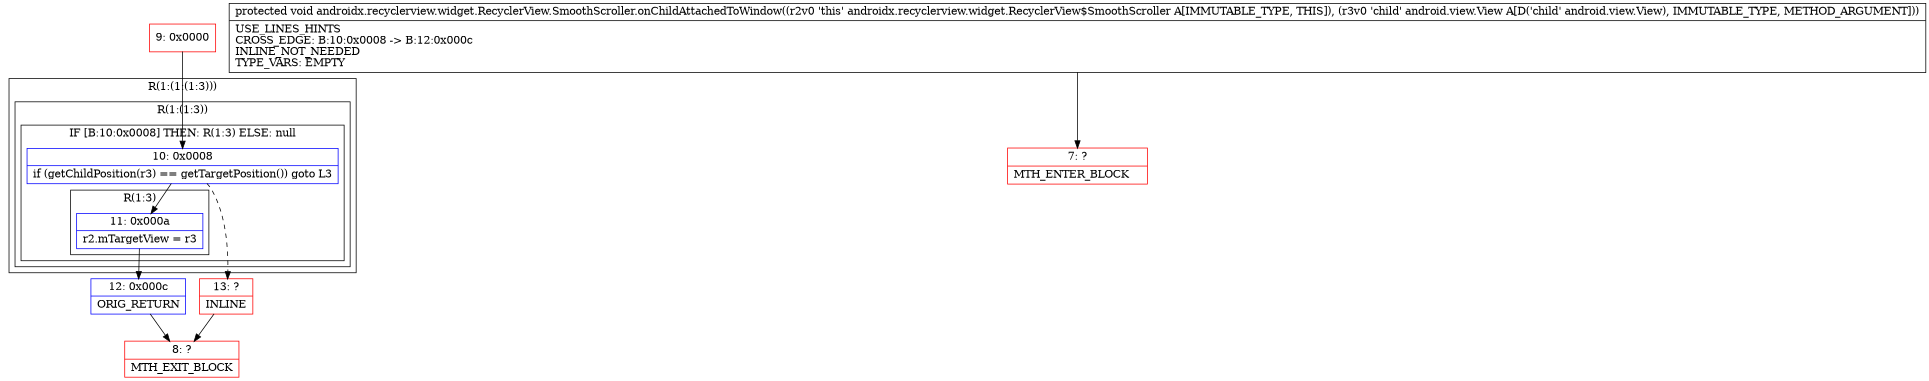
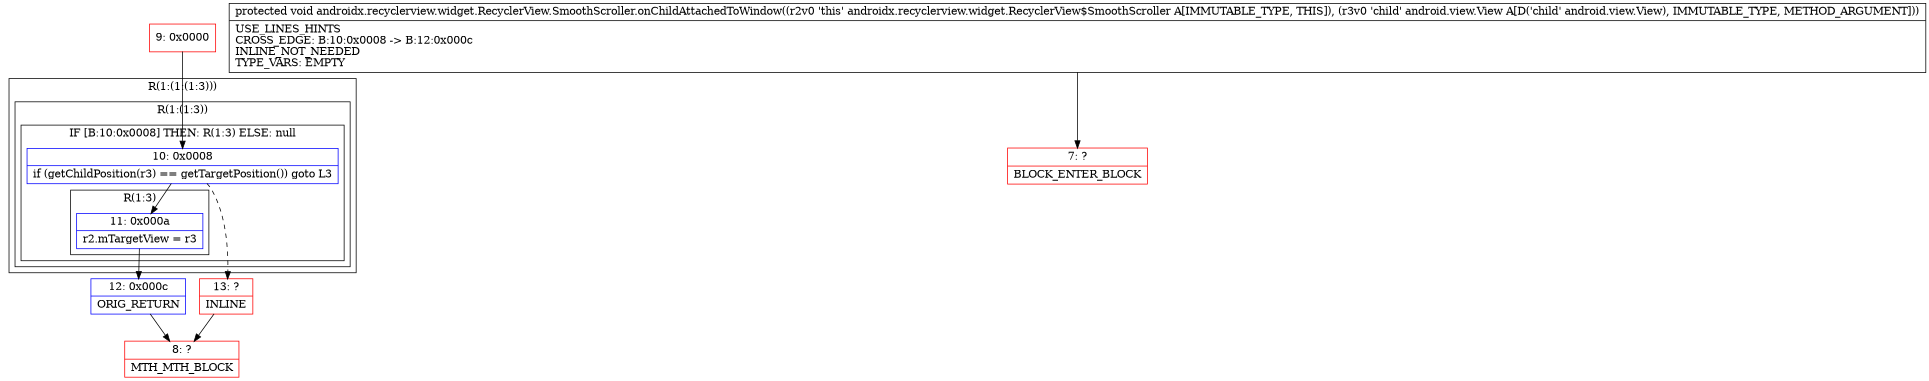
node "7: ?": text "MTH_ENTER_BLOCK" -> "BLOCK_ENTER_BLOCK"
node "8: ?": text "MTH_EXIT_BLOCK" -> "MTH_MTH_BLOCK"
